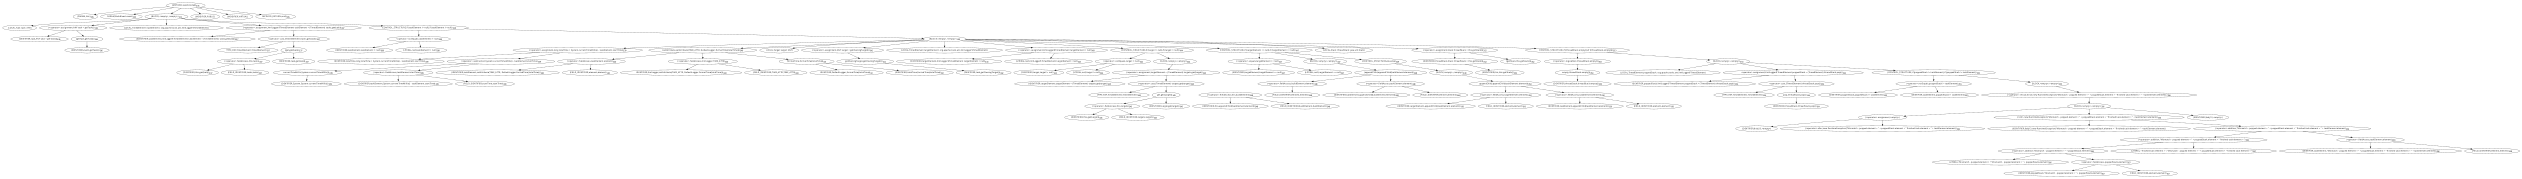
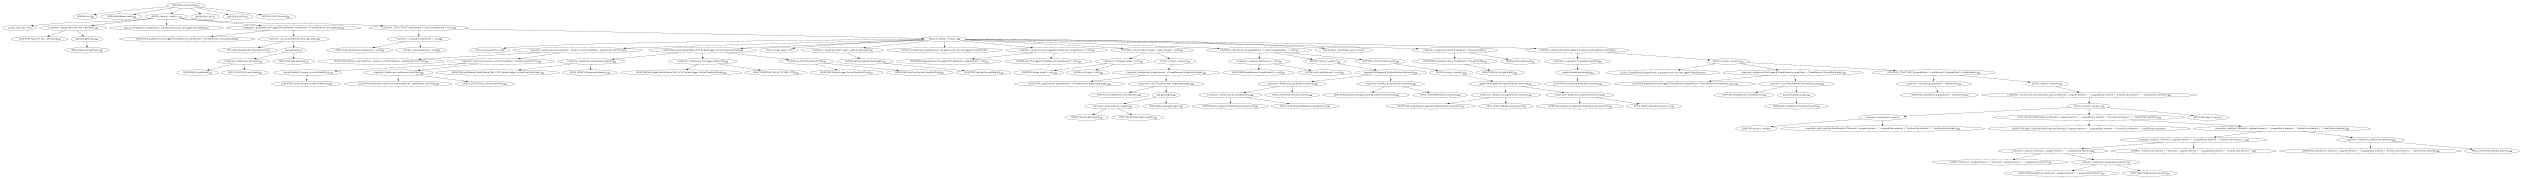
node "(LOCAL,long totalTime: long)": added
edge "(<operator>.fieldAccess,buildElement.element)" -> "(<operator>.fieldAccess,this.buildElement)": added
node "(IDENTIFIER,poppedStack,poppedStack != taskElement)": removed
